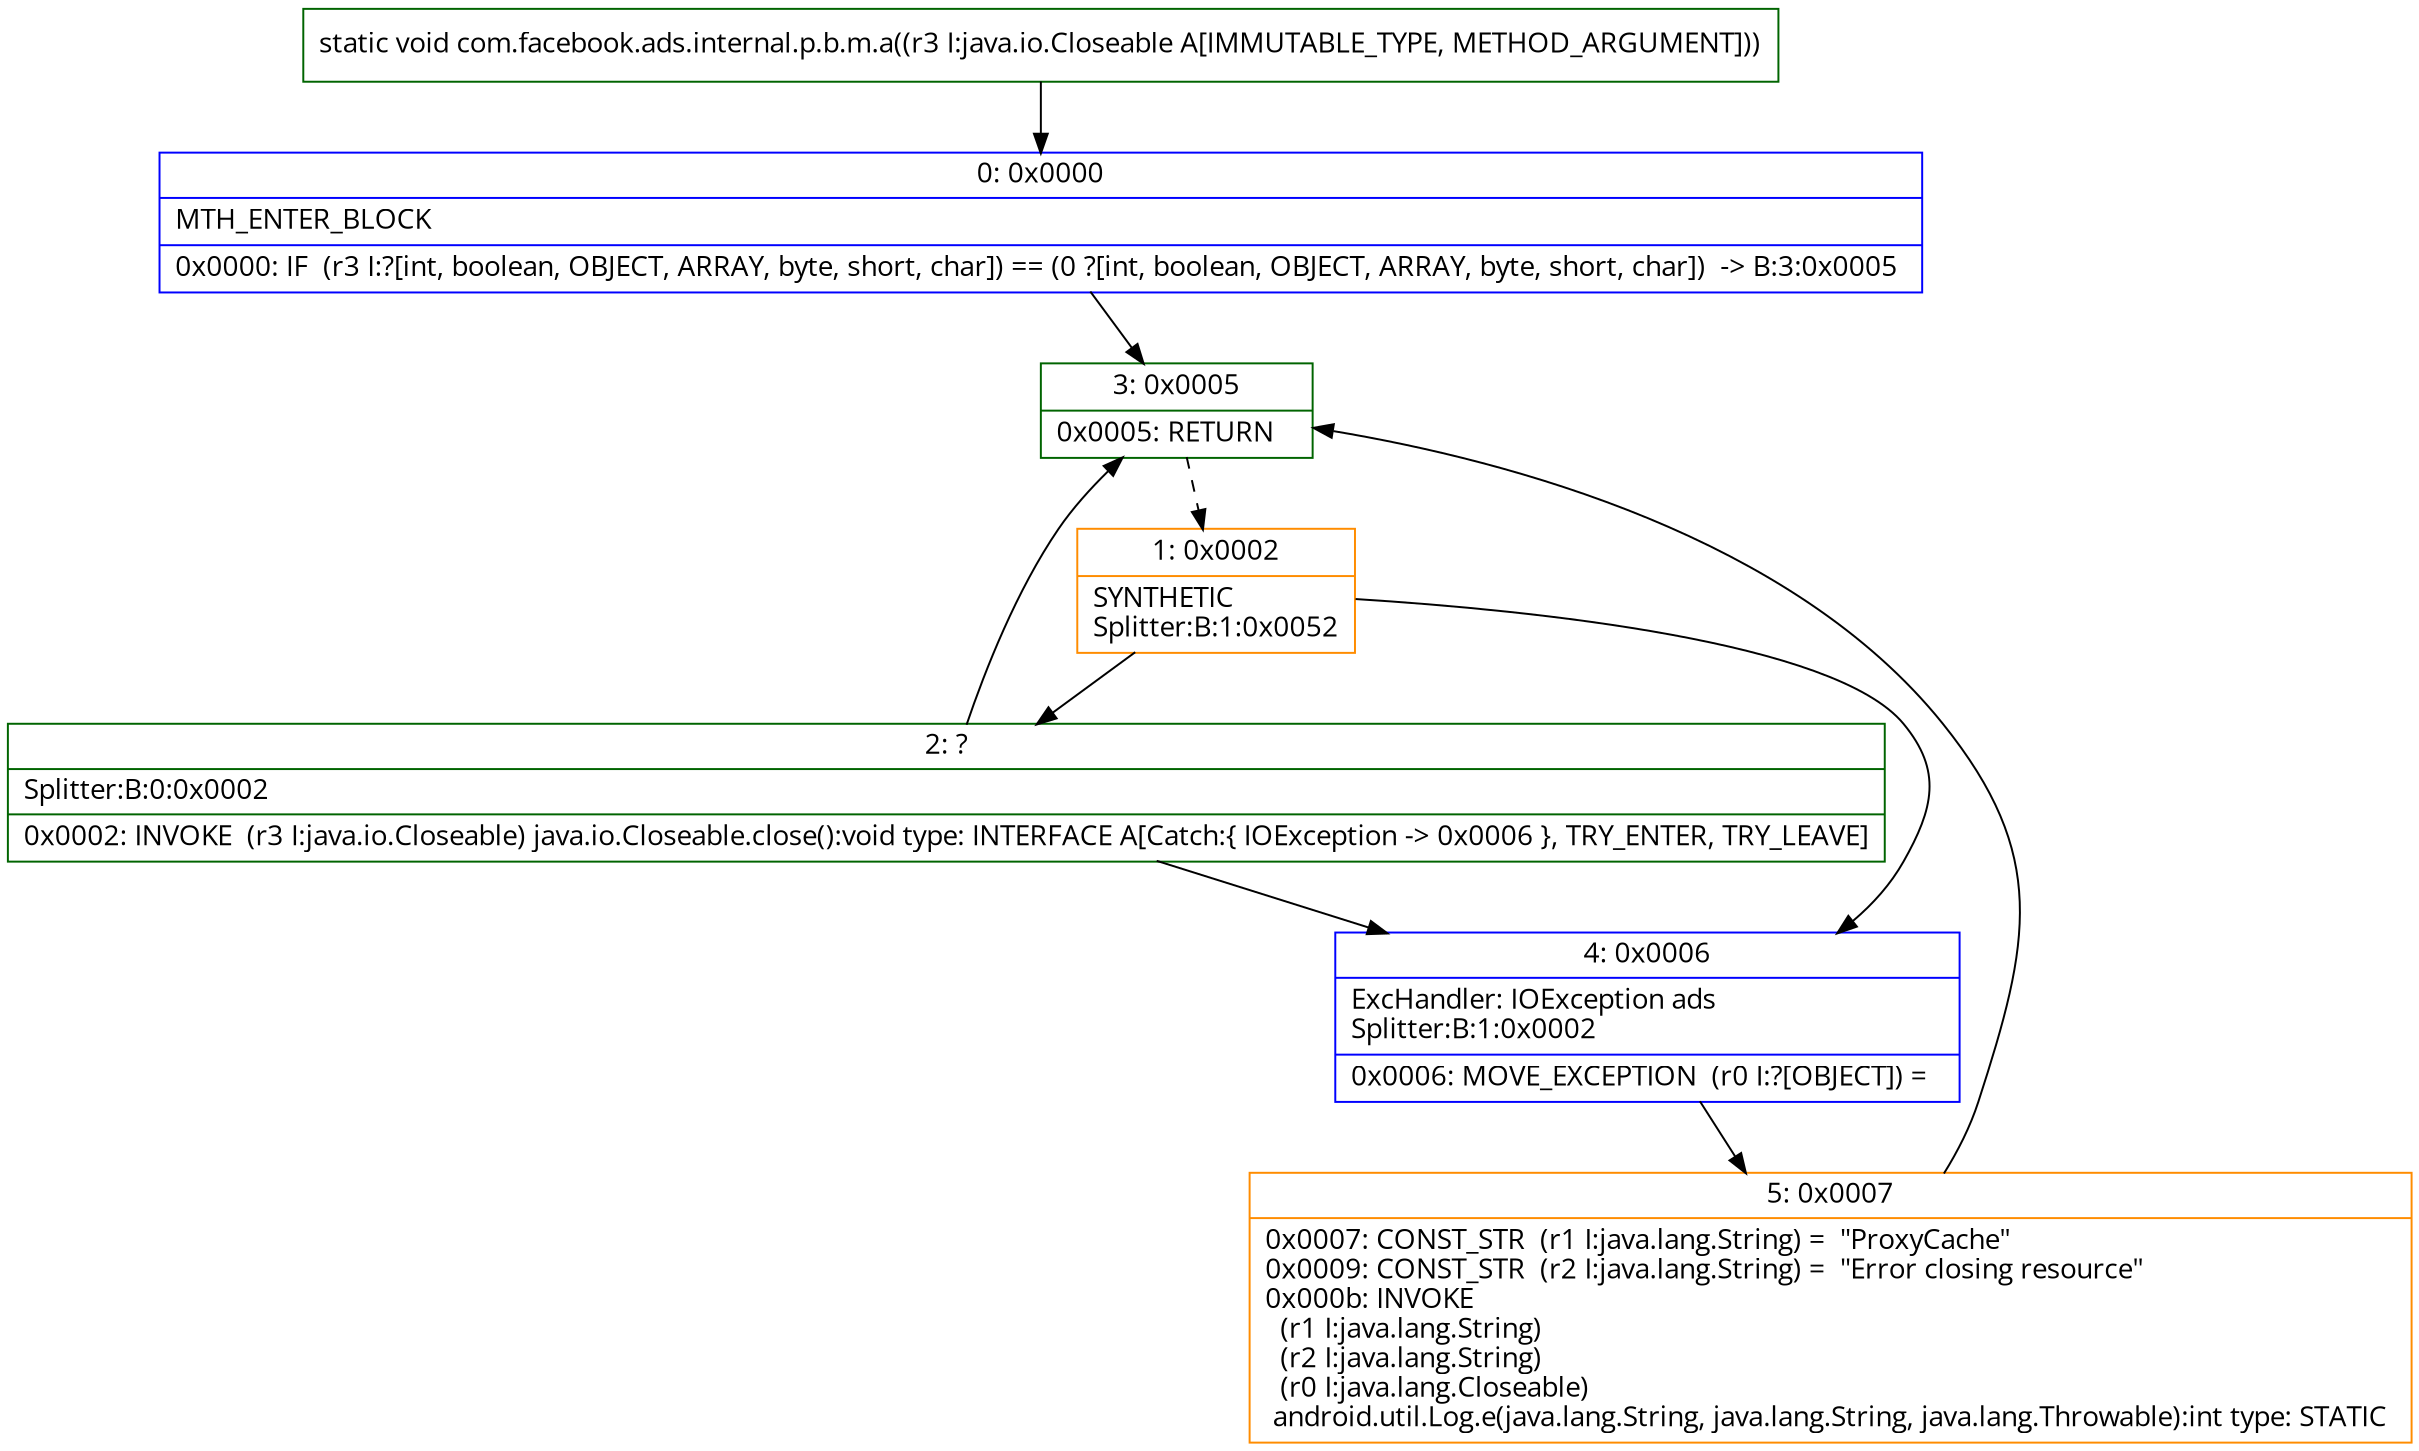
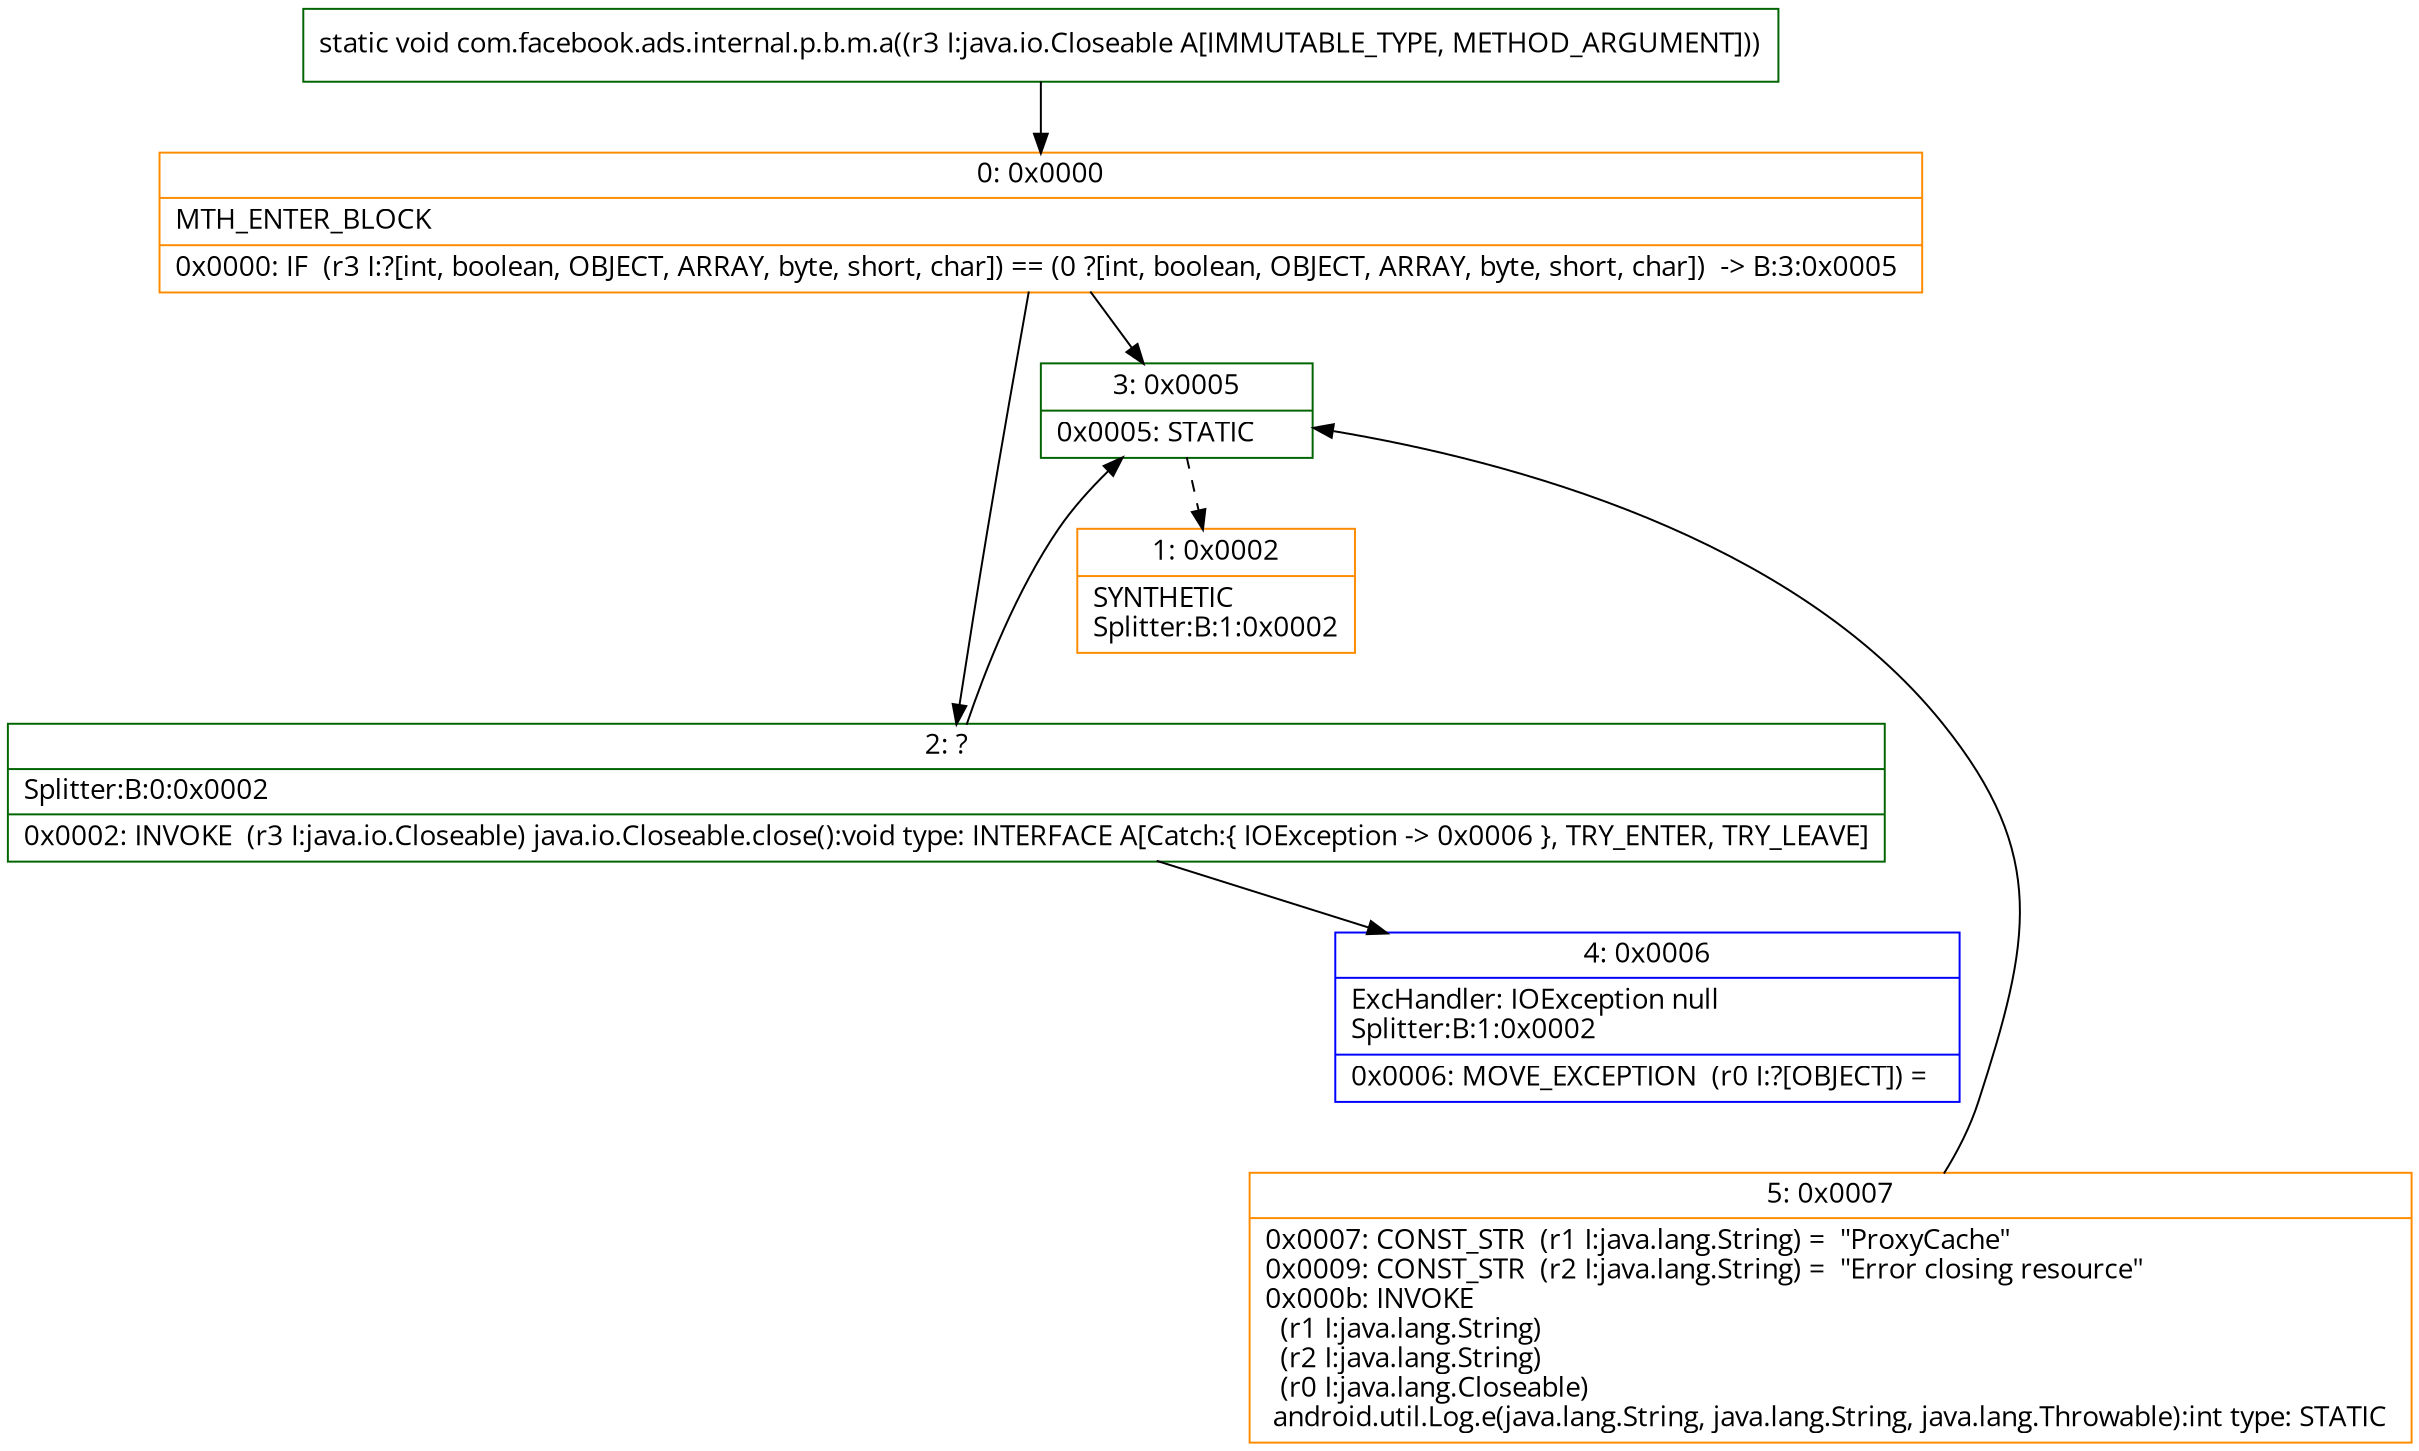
node "0: 0x0000": color blue -> darkorange
node "3: 0x0005": text "0x0005: RETURN" -> "0x0005: STATIC"
node "1: 0x0002": text "Splitter:B:1:0x0052" -> "Splitter:B:1:0x0002"
edge "1: 0x0002" -> "4: 0x0006": removed
edge "1: 0x0002" -> "2: ?": now "0: 0x0000" -> "2: ?"
node "4: 0x0006": text "ExcHandler: IOException ads" -> "ExcHandler: IOException null"
edge "4: 0x0006" -> "5: 0x0007": removed
